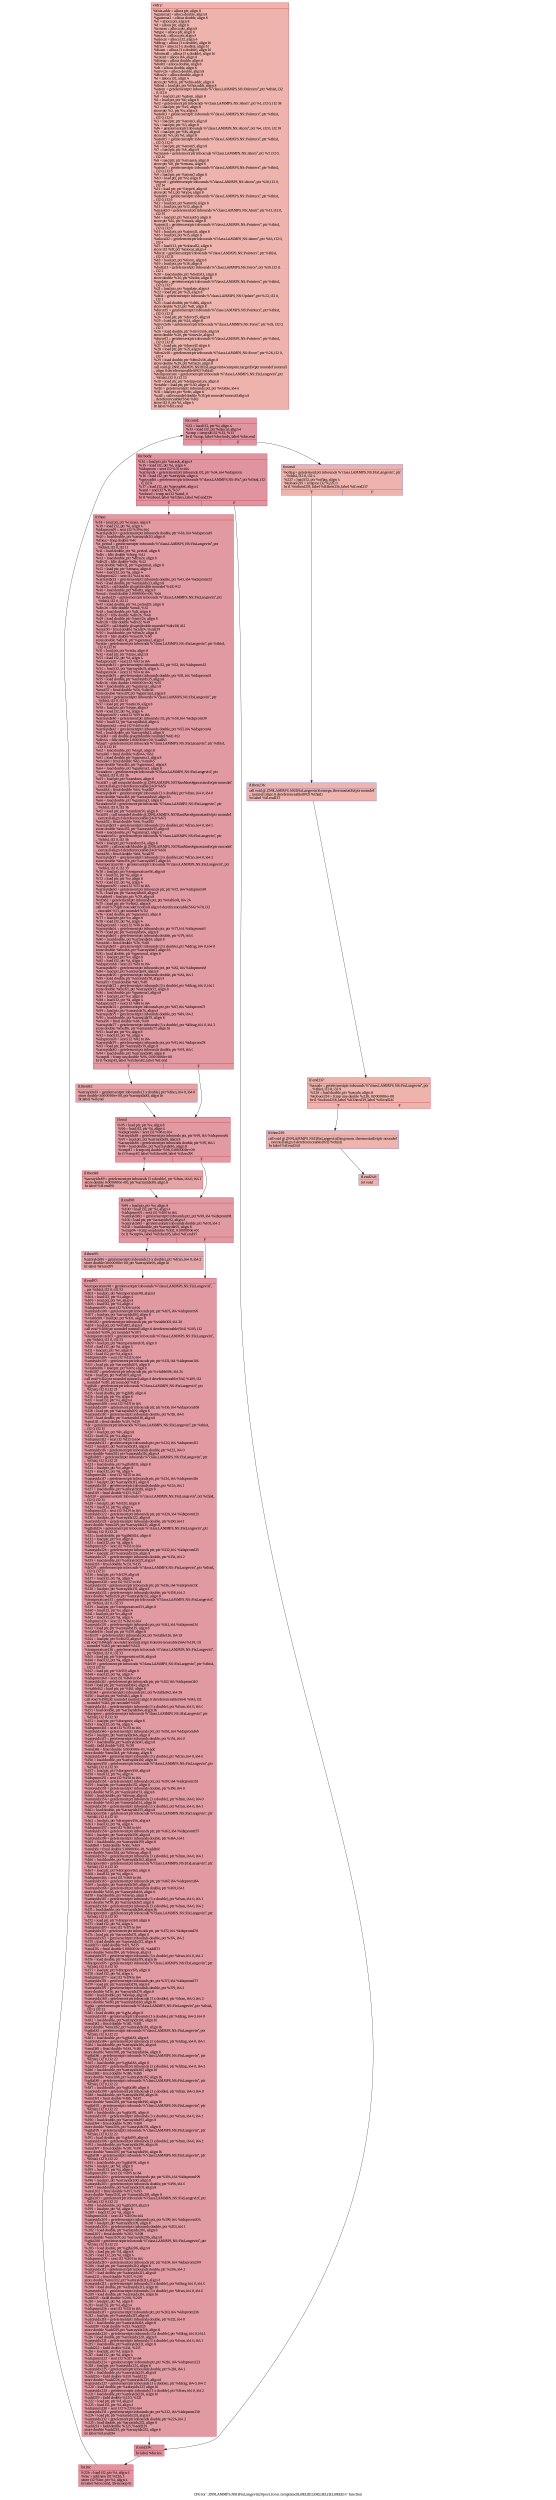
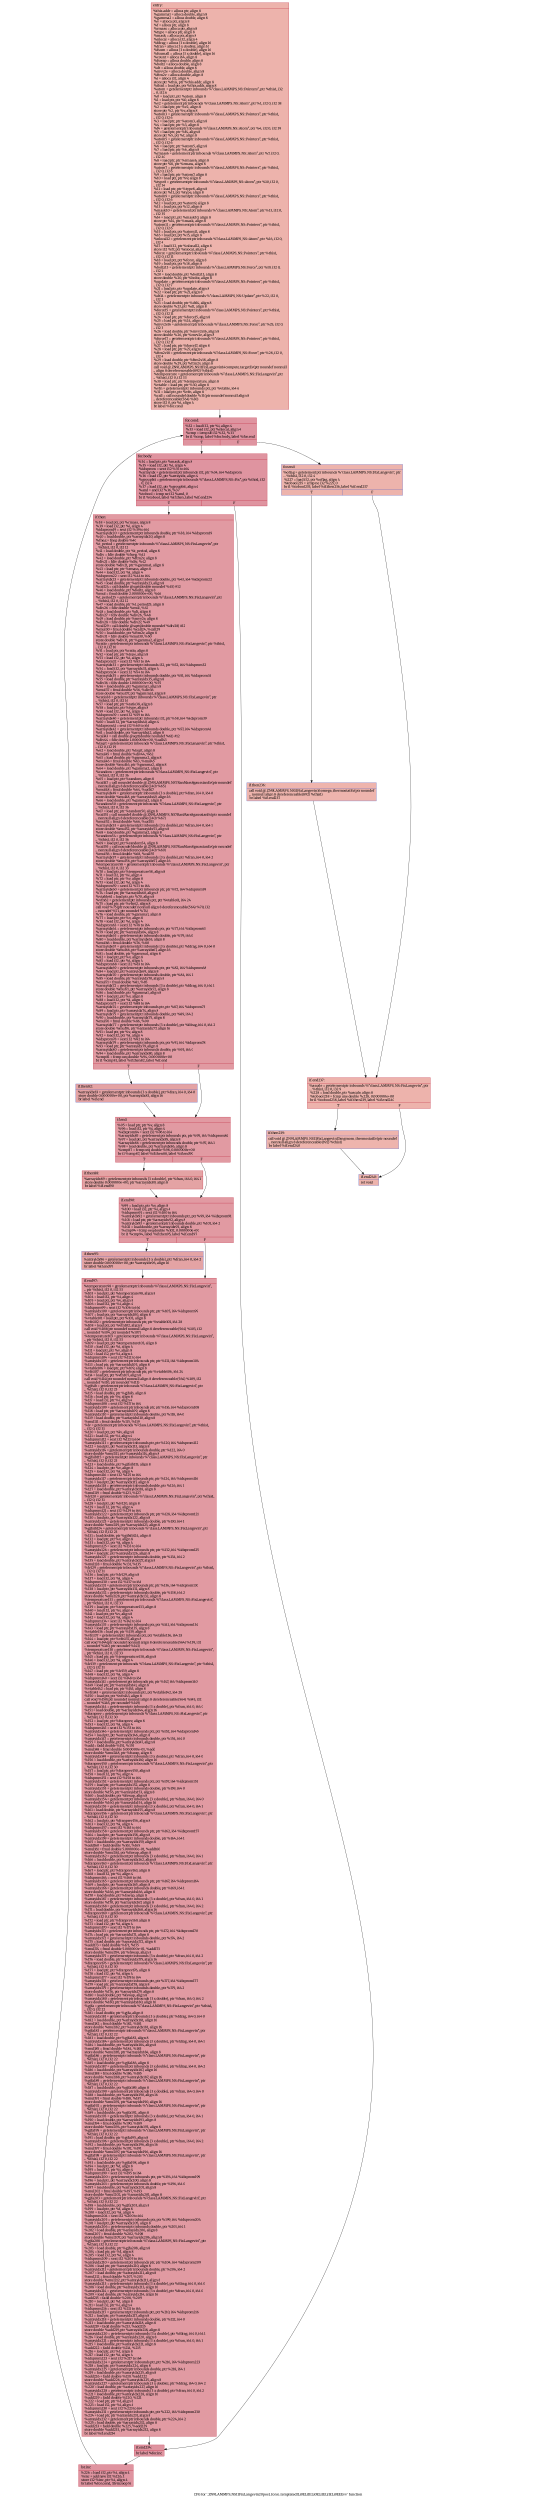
edge "for.end:" -> "if.end237:": added
edge "if.end237:" -> "if.end240:": added
